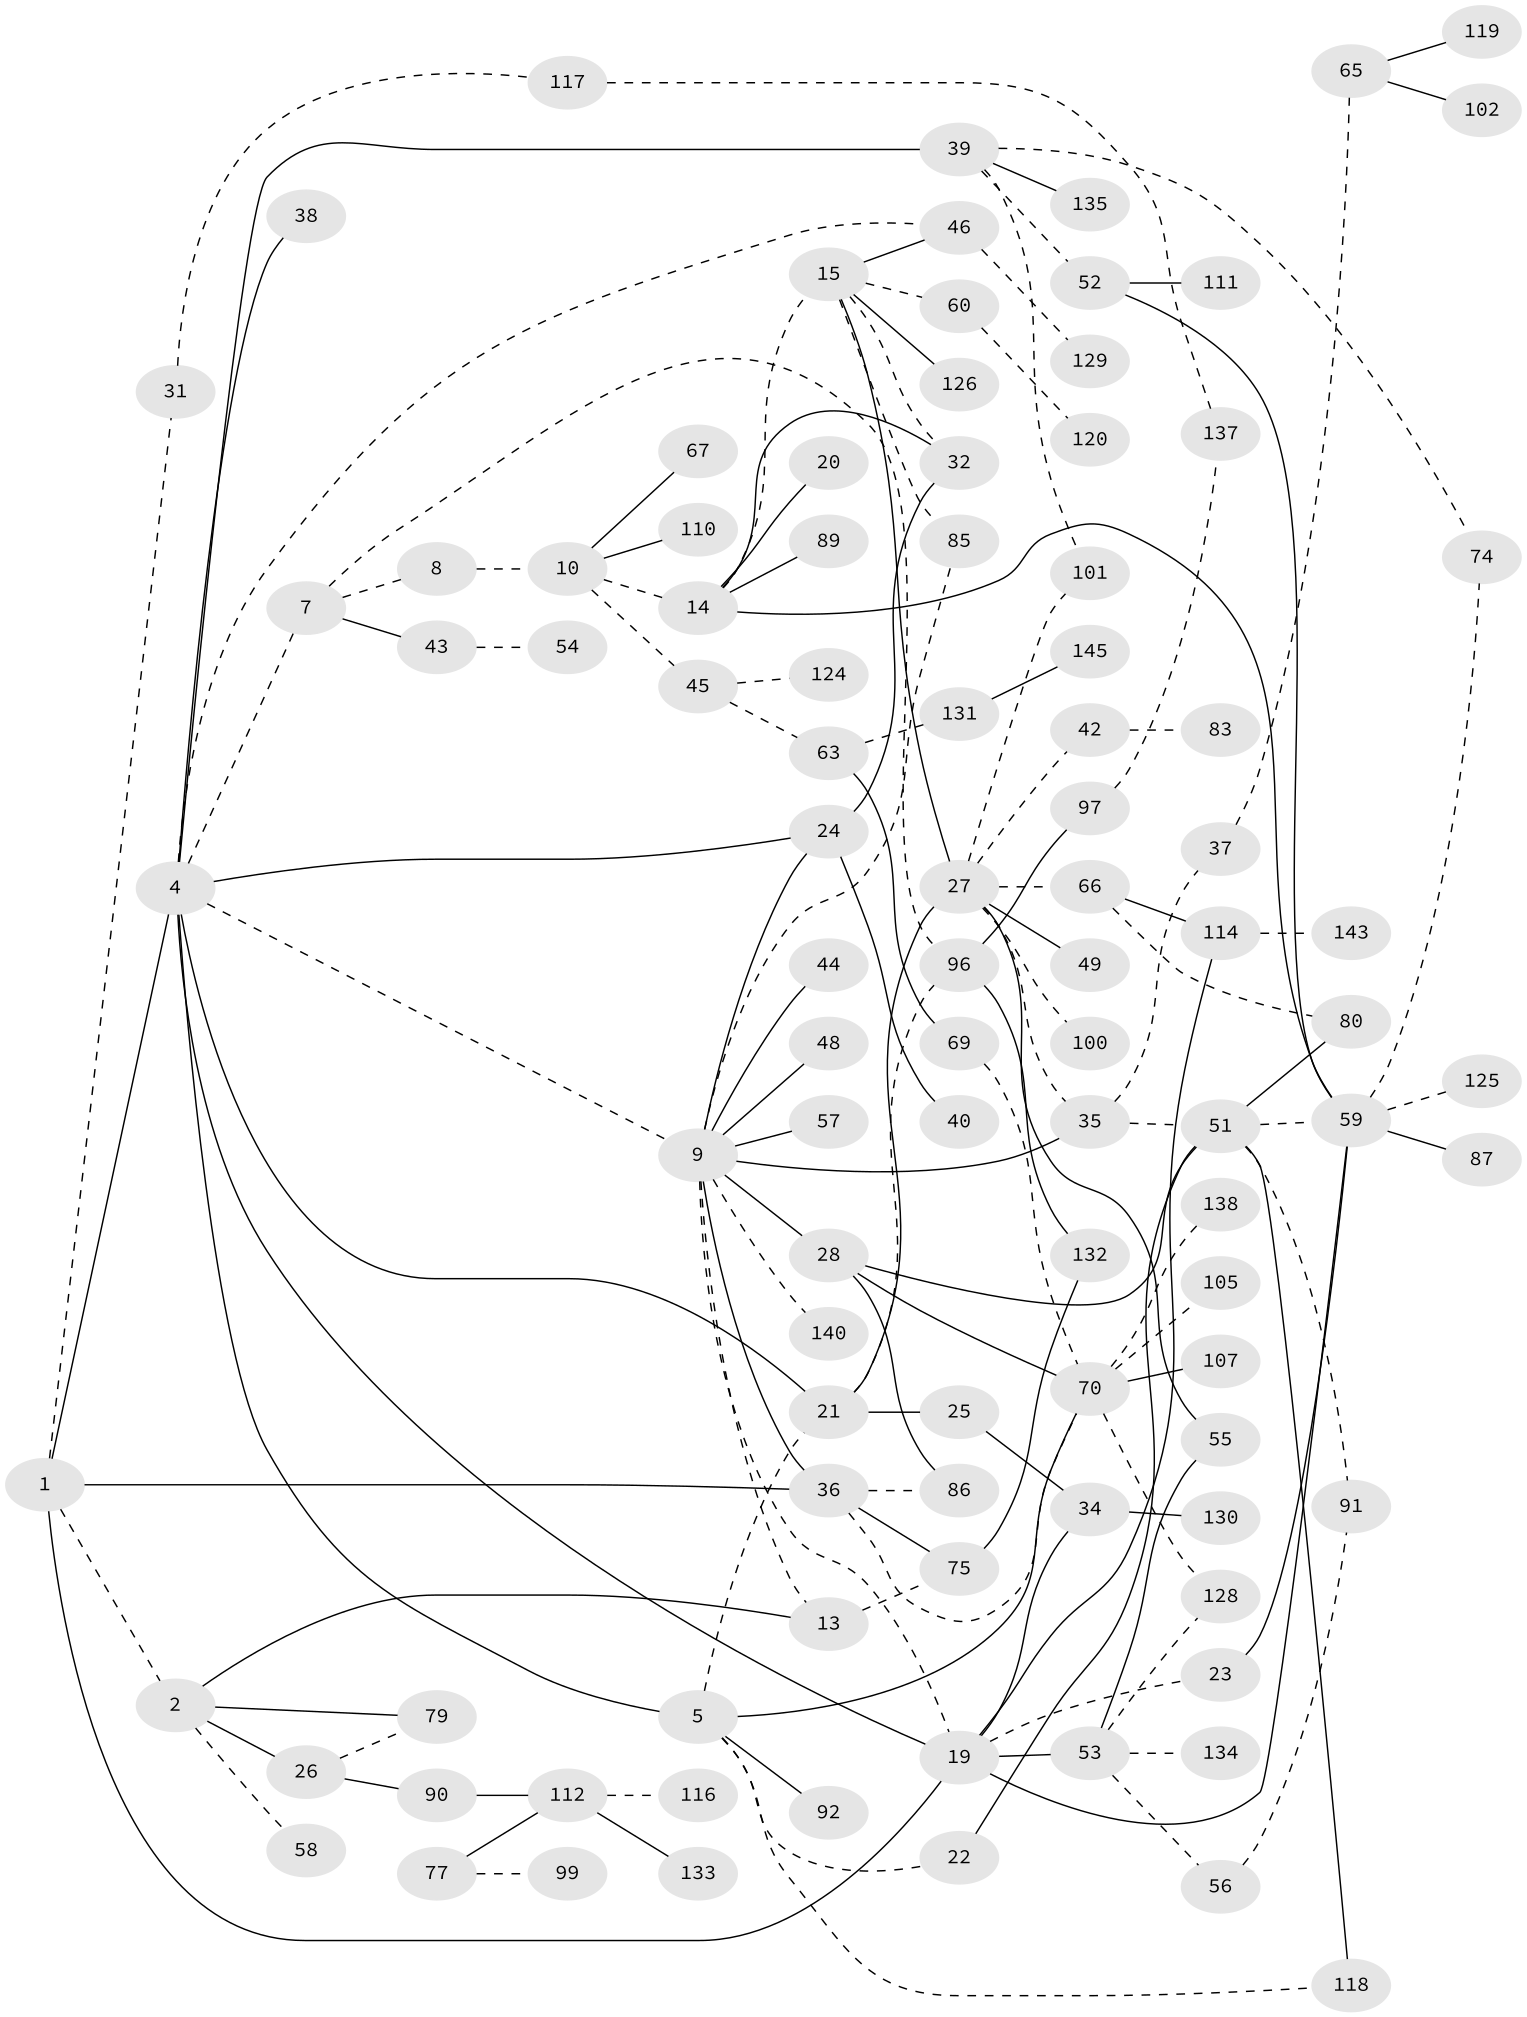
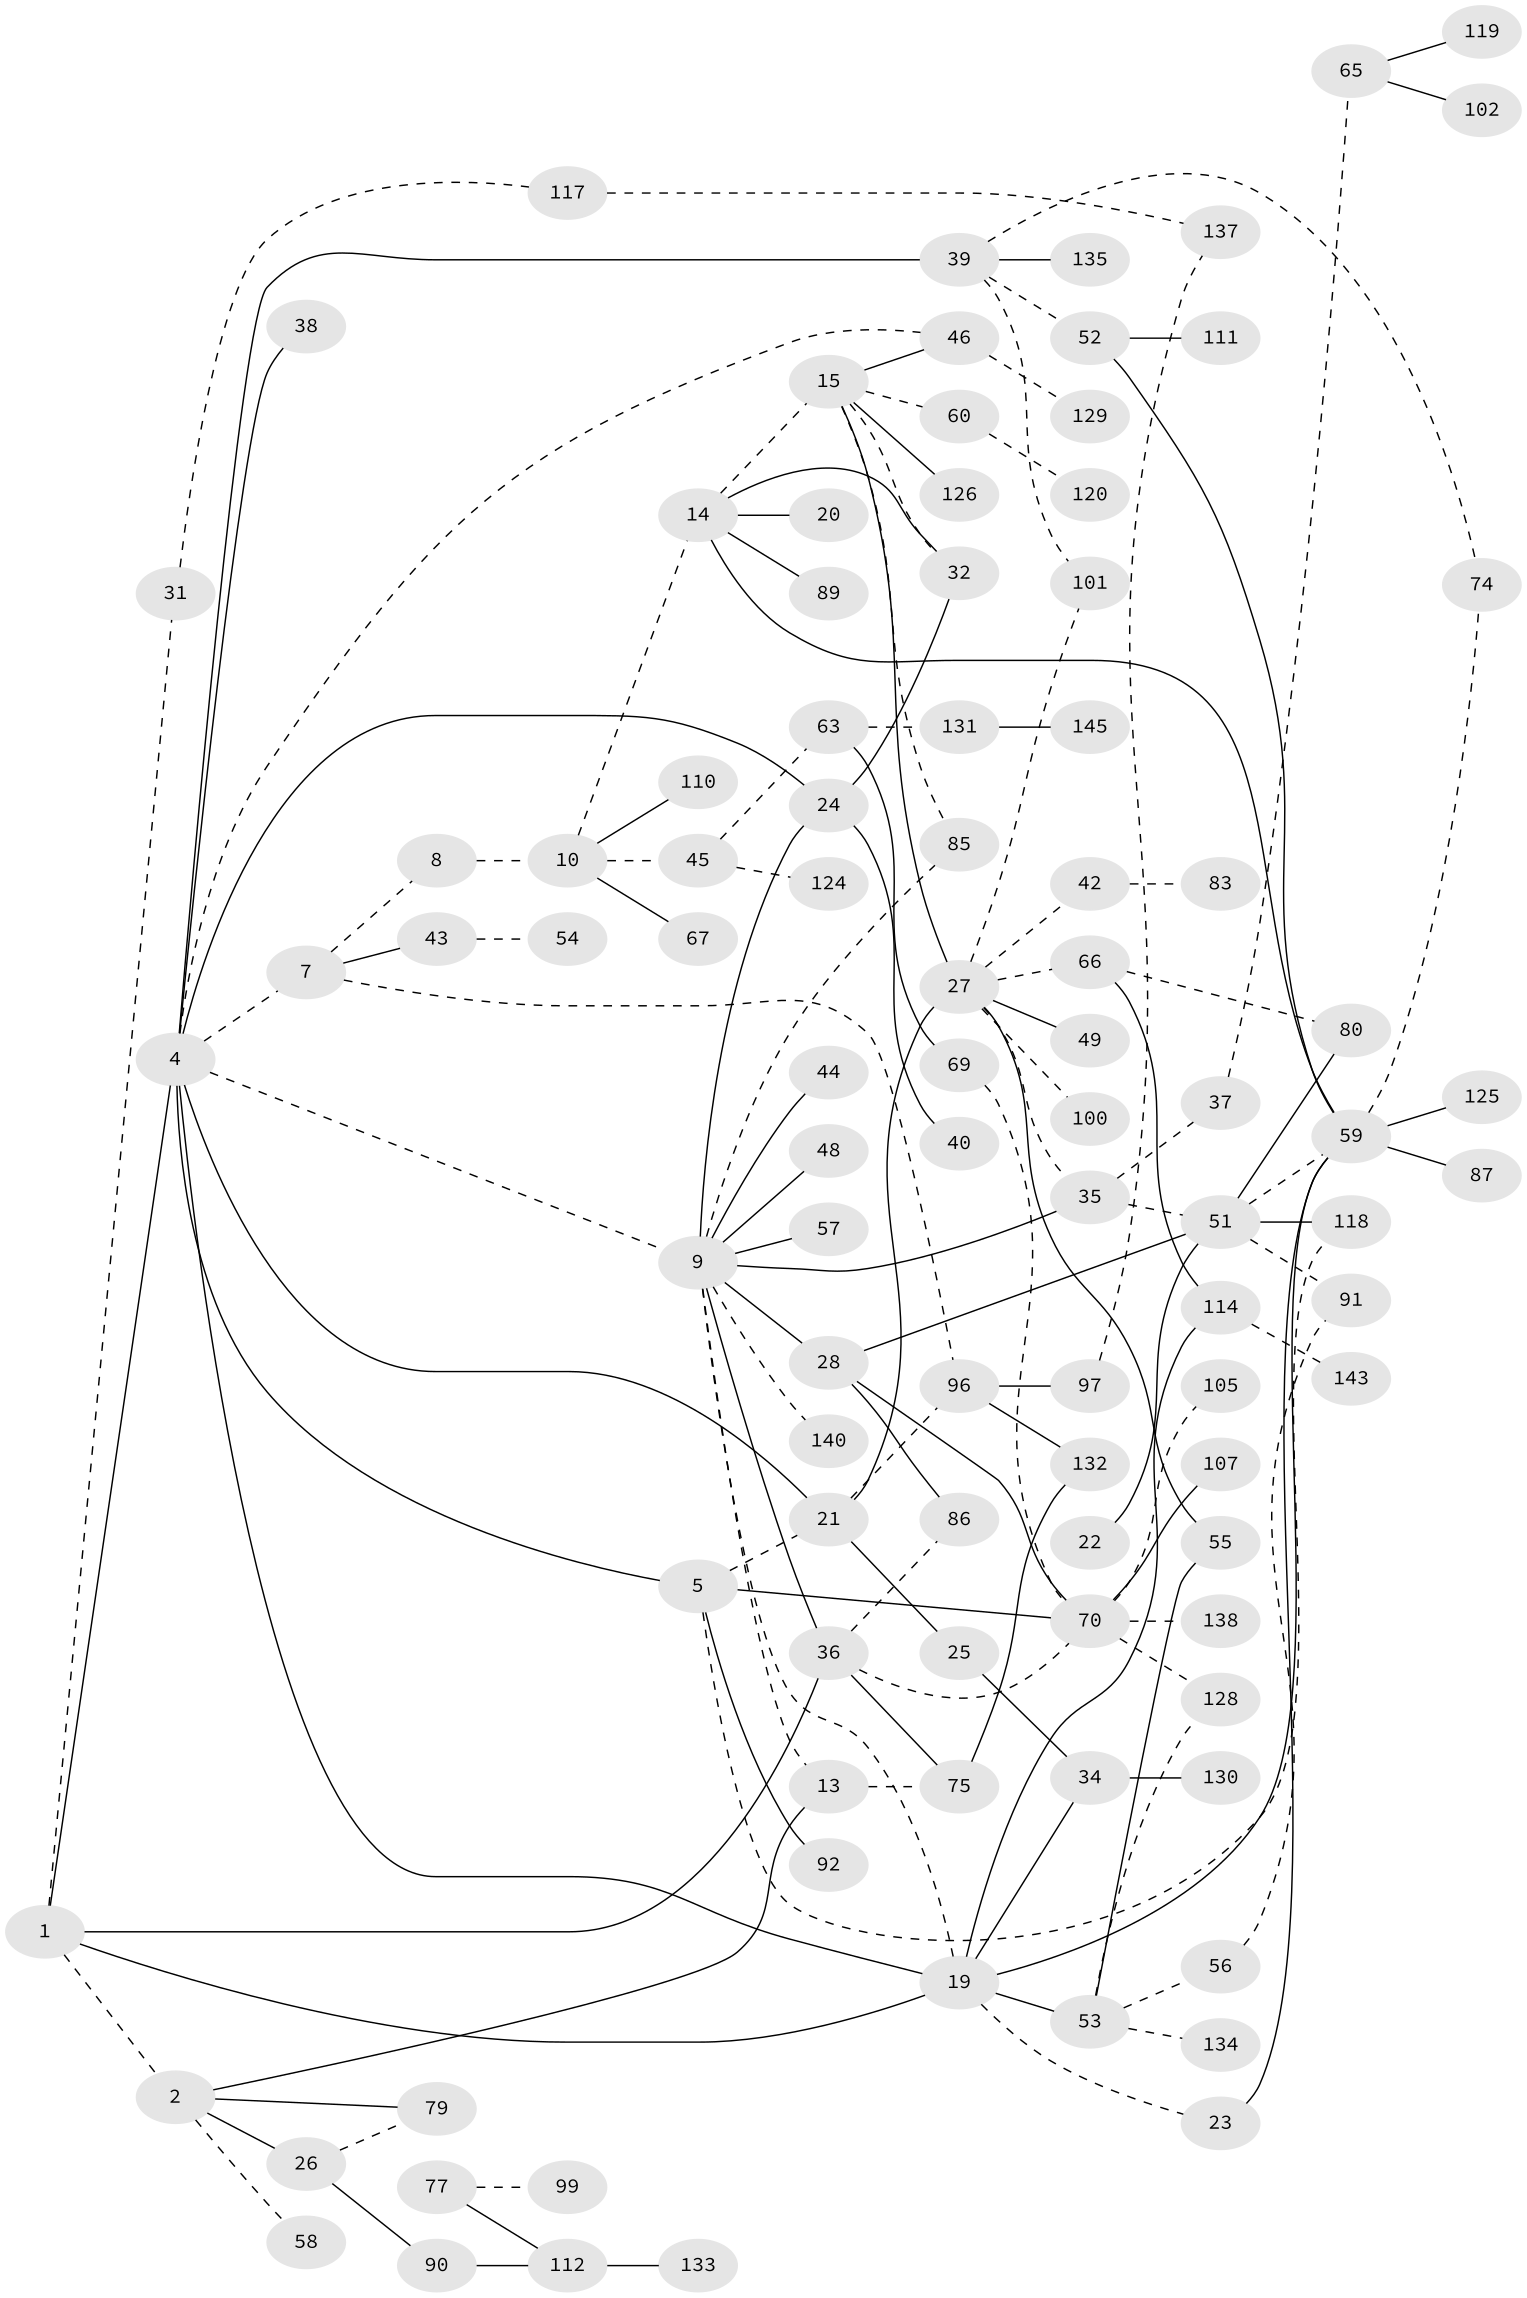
edge "125" -- "59": style dashed -> solid
node "116": removed
edge "5" -- "22": removed
